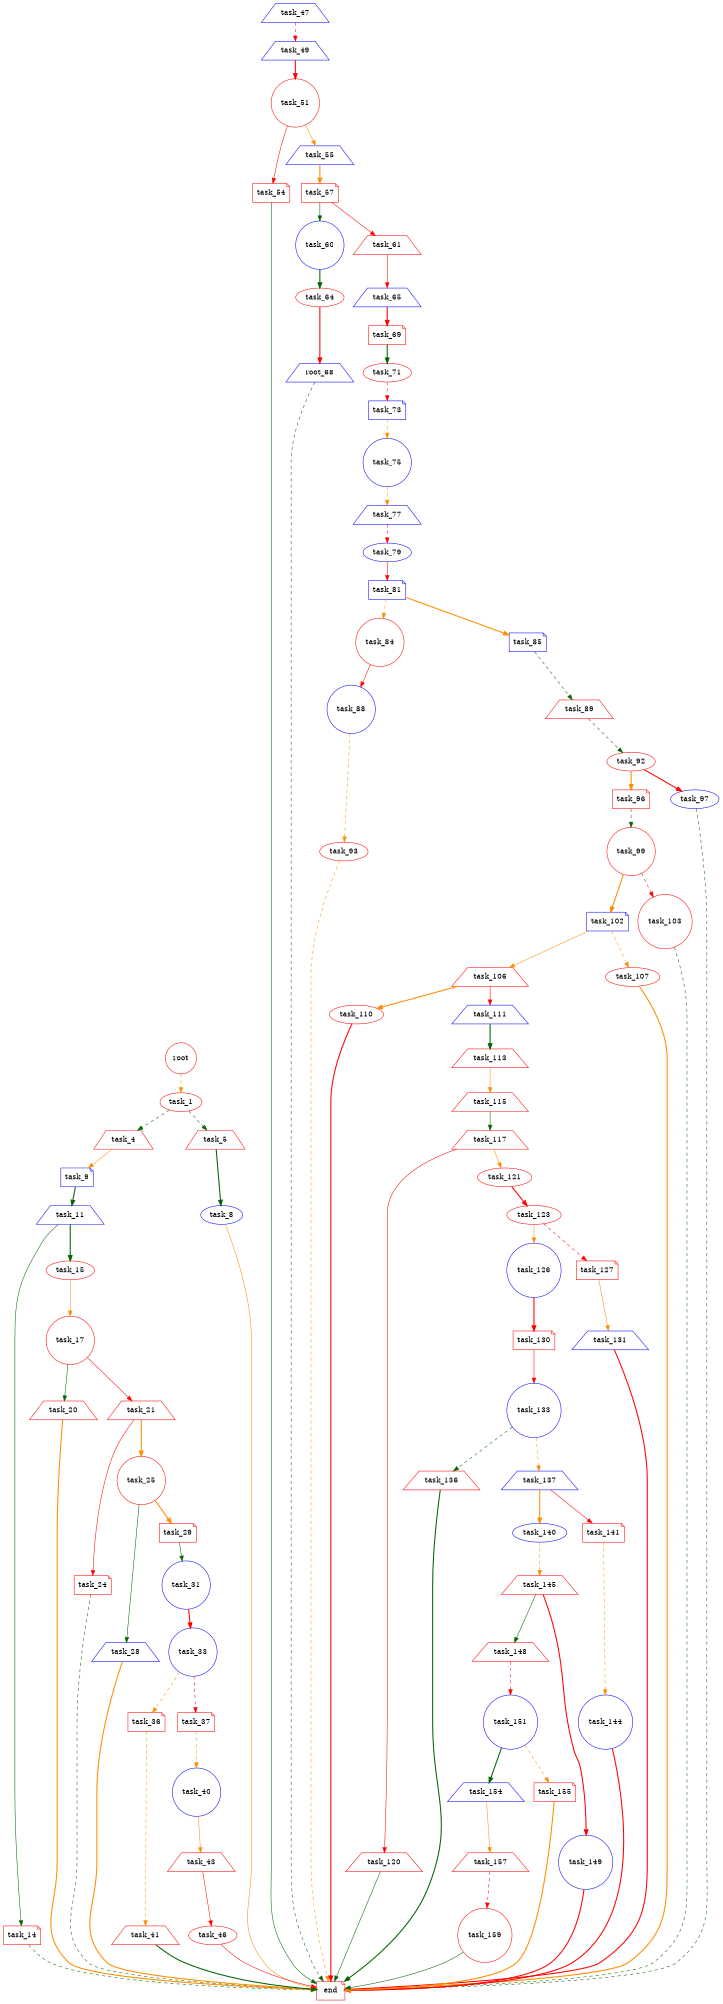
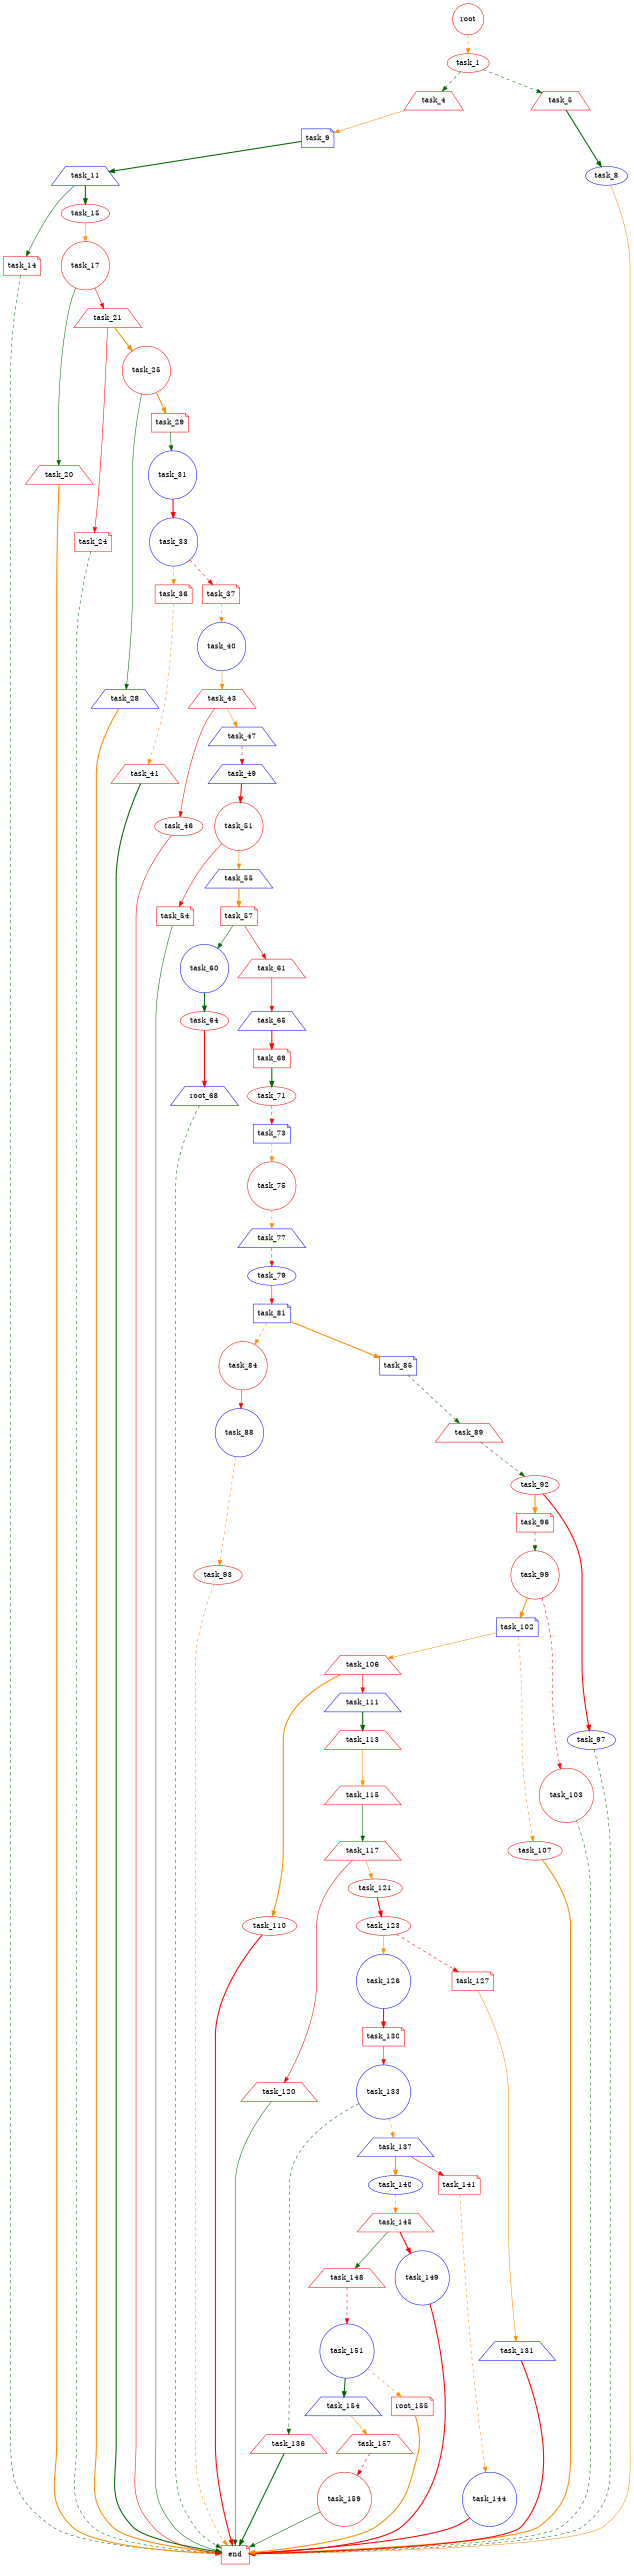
node "task_75": color blue -> red
edge "task_43" -> "task_47": added
node "task_155": label "task_155" -> "root_155"
